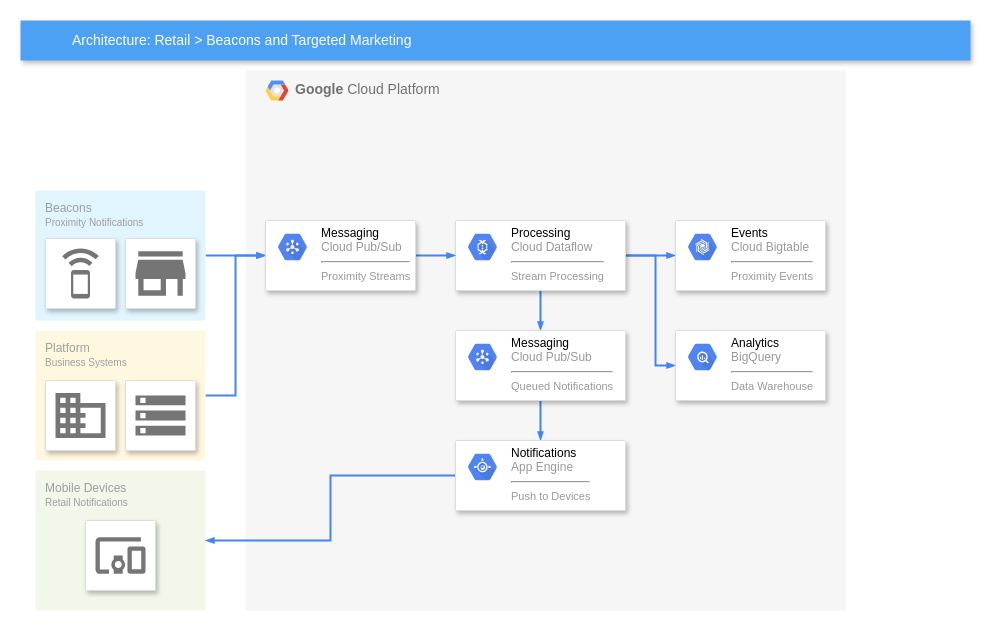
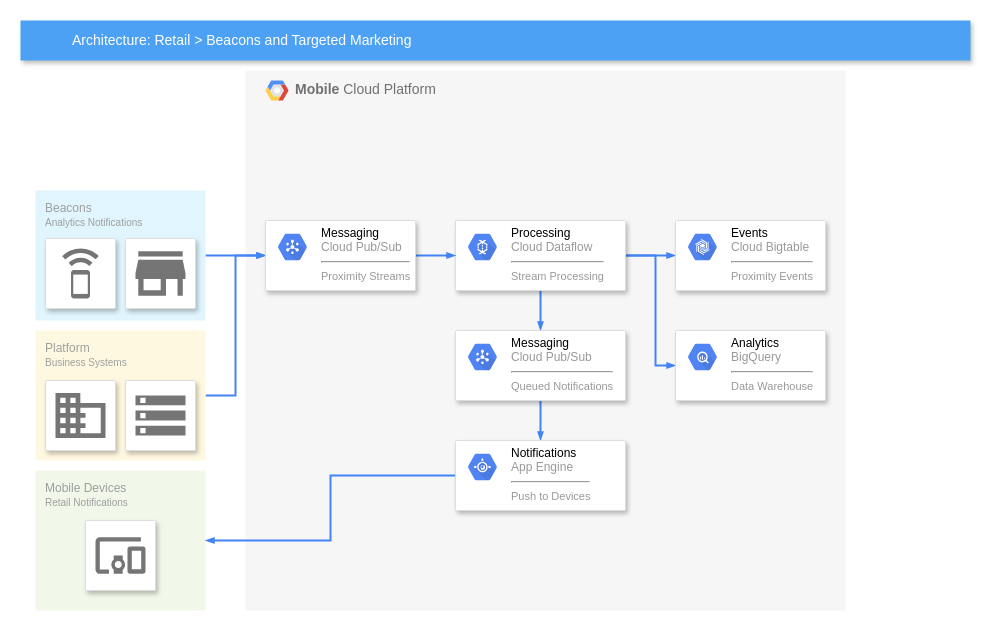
node "Google Cloud Platform": label "Google Cloud Platform" -> "Mobile Cloud Platform"
node "Beacons Proximity Notifications": label "Beacons Proximity Notifications" -> "Beacons Analytics Notifications"
